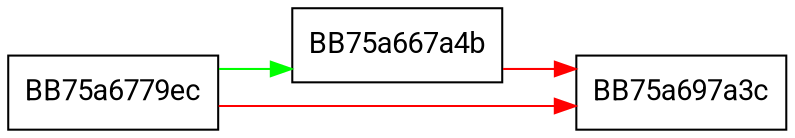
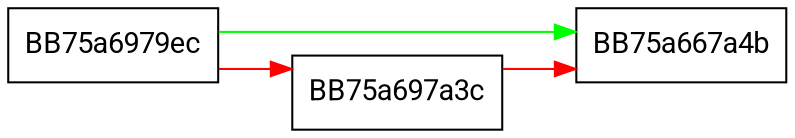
edge "BB75a667a4b" -> "BB75a697a3c": reversed
node "BB75a6779ec": label "BB75a6779ec" -> "BB75a6979ec"
